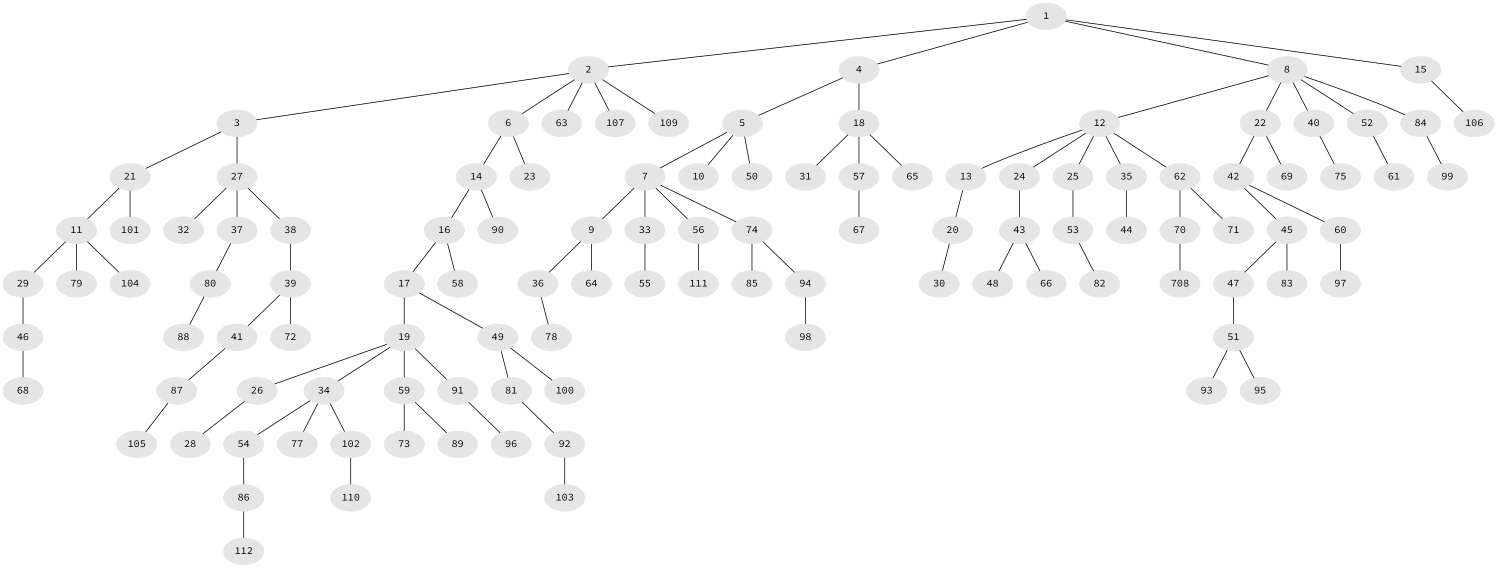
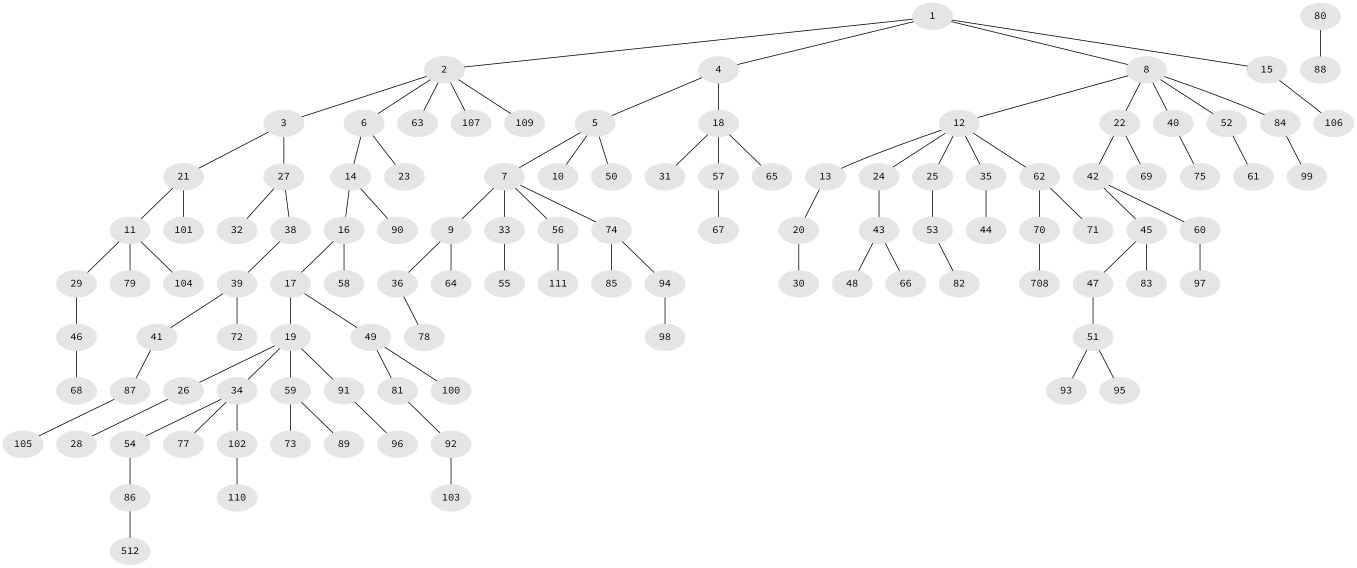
node "37": removed
node "112": label "112" -> "512"
